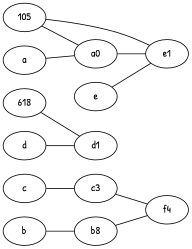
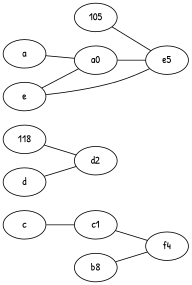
edge "105" -- "a0": now "e" -- "a0"
node "e1": label "e1" -> "e5"
node "618": label "618" -> "118"
node "d1": label "d1" -> "d2"
node "c3": label "c3" -> "c1"
node "b": removed
